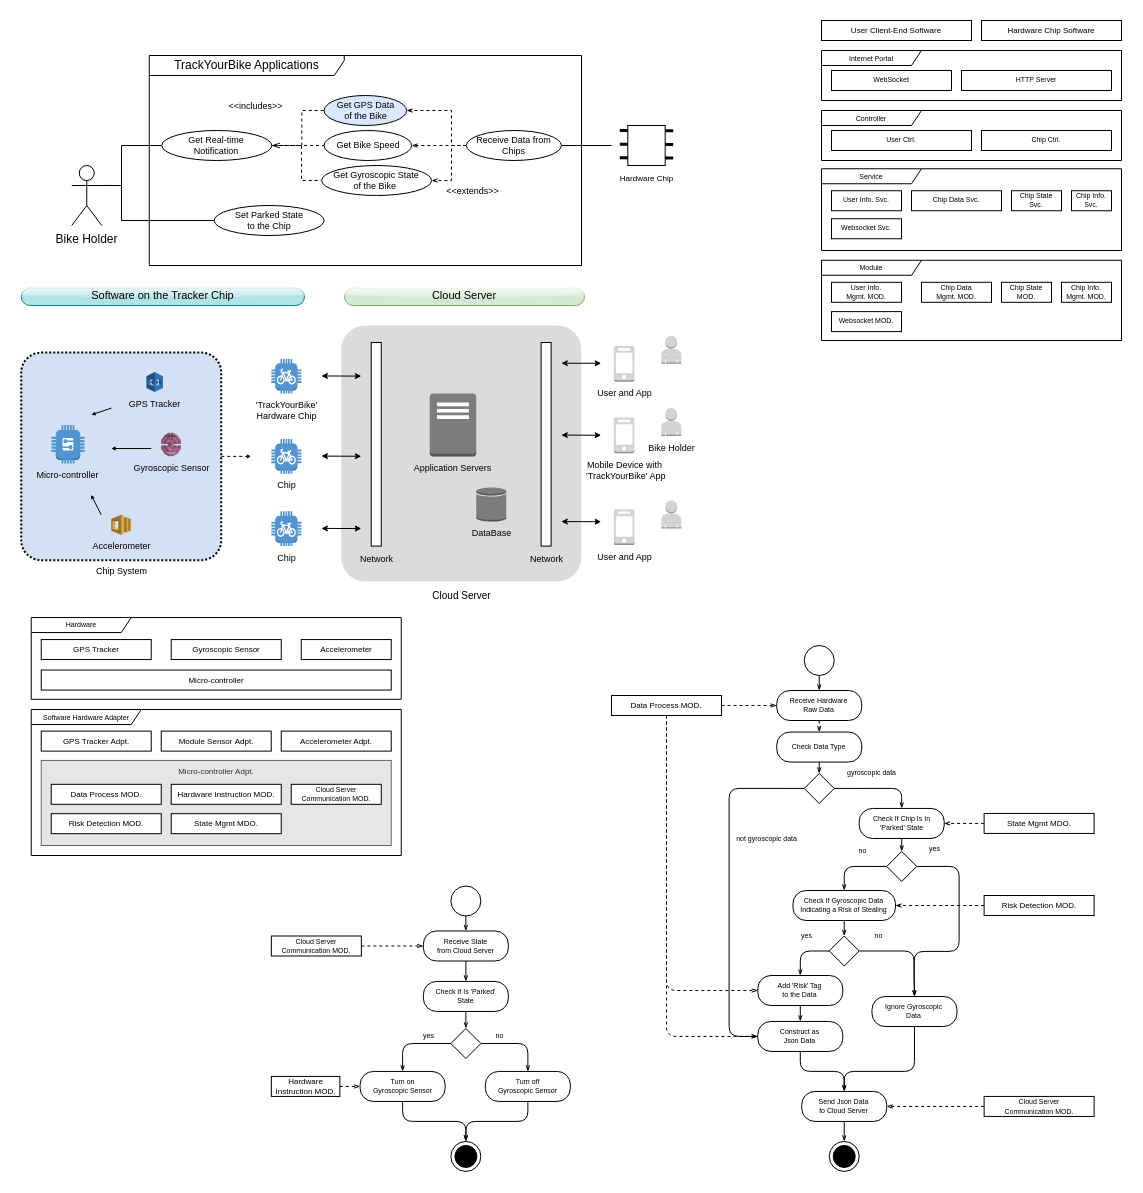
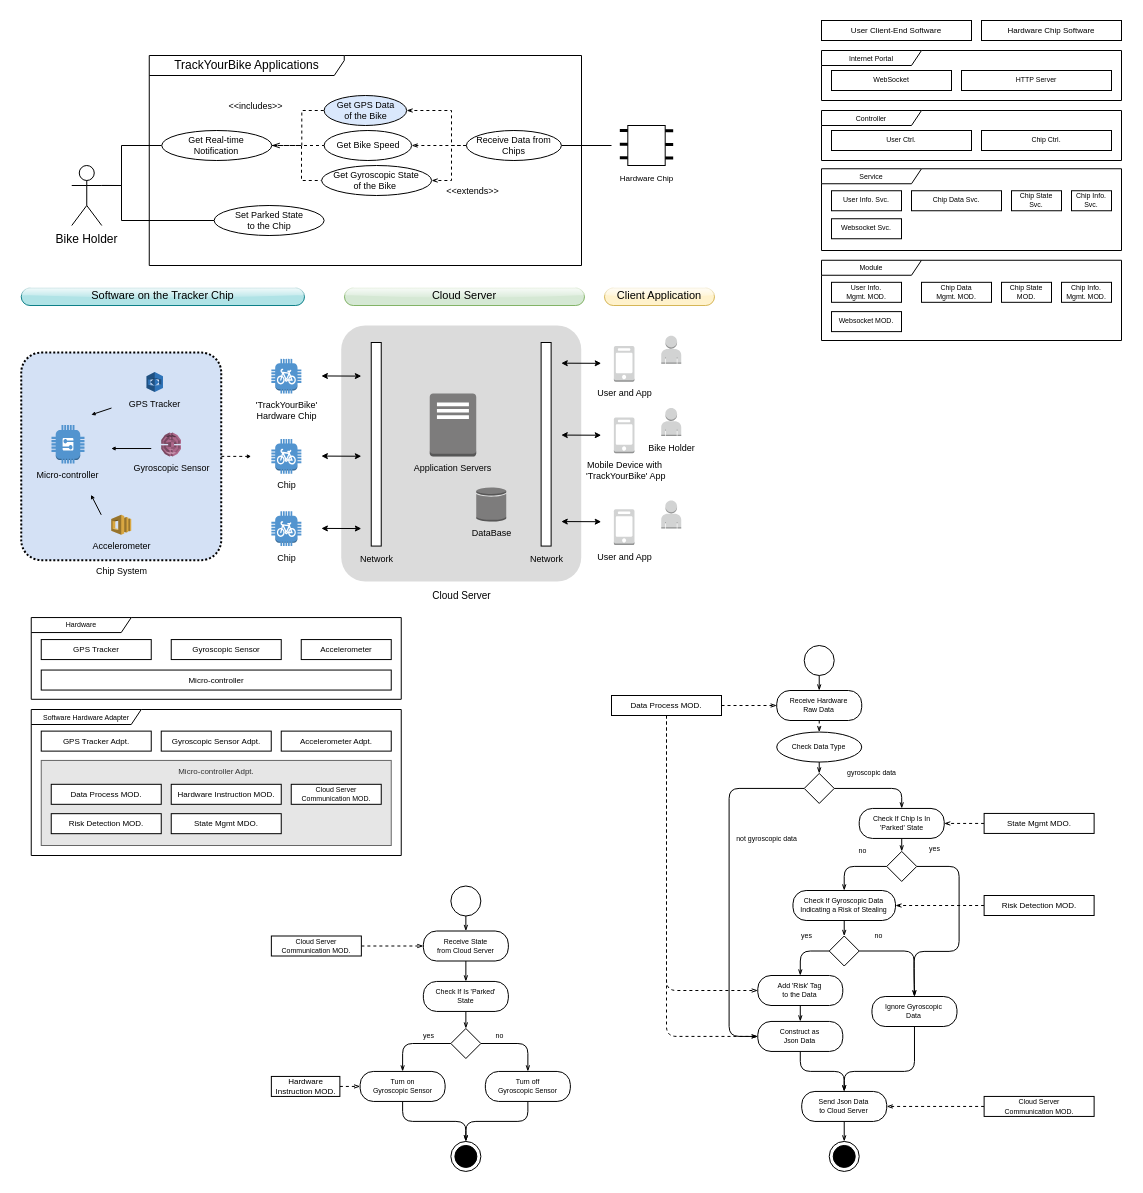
node "Client Application": added
node "Module Sensor Adpt.": label "Module Sensor Adpt." -> "Gyroscopic Sensor Adpt."
node "Check Data Type": shape rounded rectangle -> ellipse
